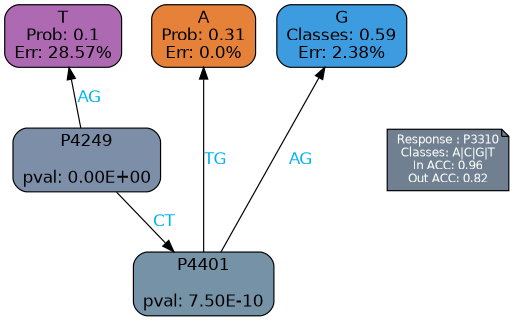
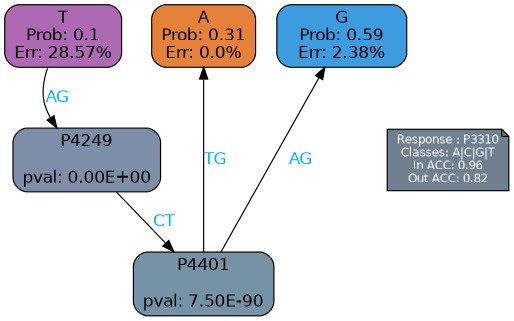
node "G Classes: 0.59 Err: 2.38%": label "G Classes: 0.59 Err: 2.38%" -> "G Prob: 0.59 Err: 2.38%"
edge "P4249 pval: 0.00E+00" -> "T Prob: 0.1 Err: 28.57%": reversed
node "P4401 pval: 7.50E-10": label "P4401 pval: 7.50E-10" -> "P4401 pval: 7.50E-90"
